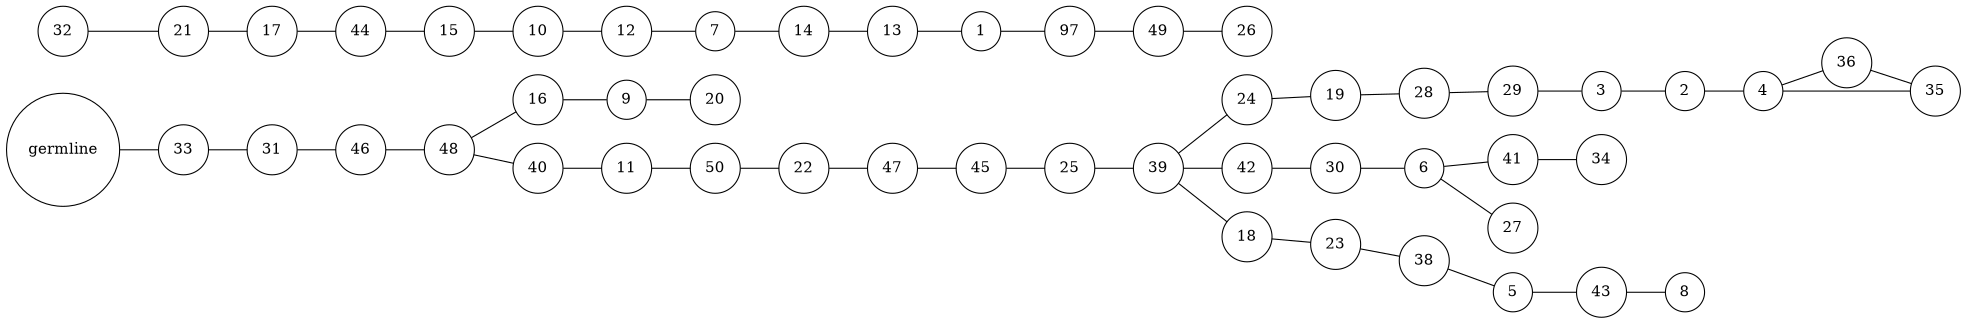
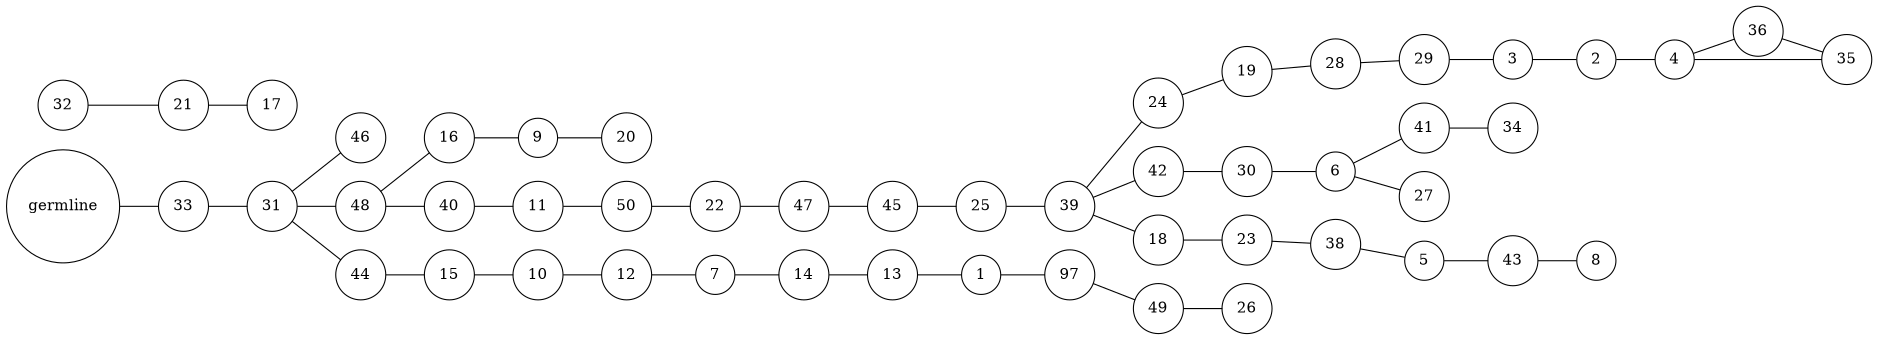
edge "17" -- "44": now "31" -- "44"
edge "46" -- "48": now "31" -- "48"
